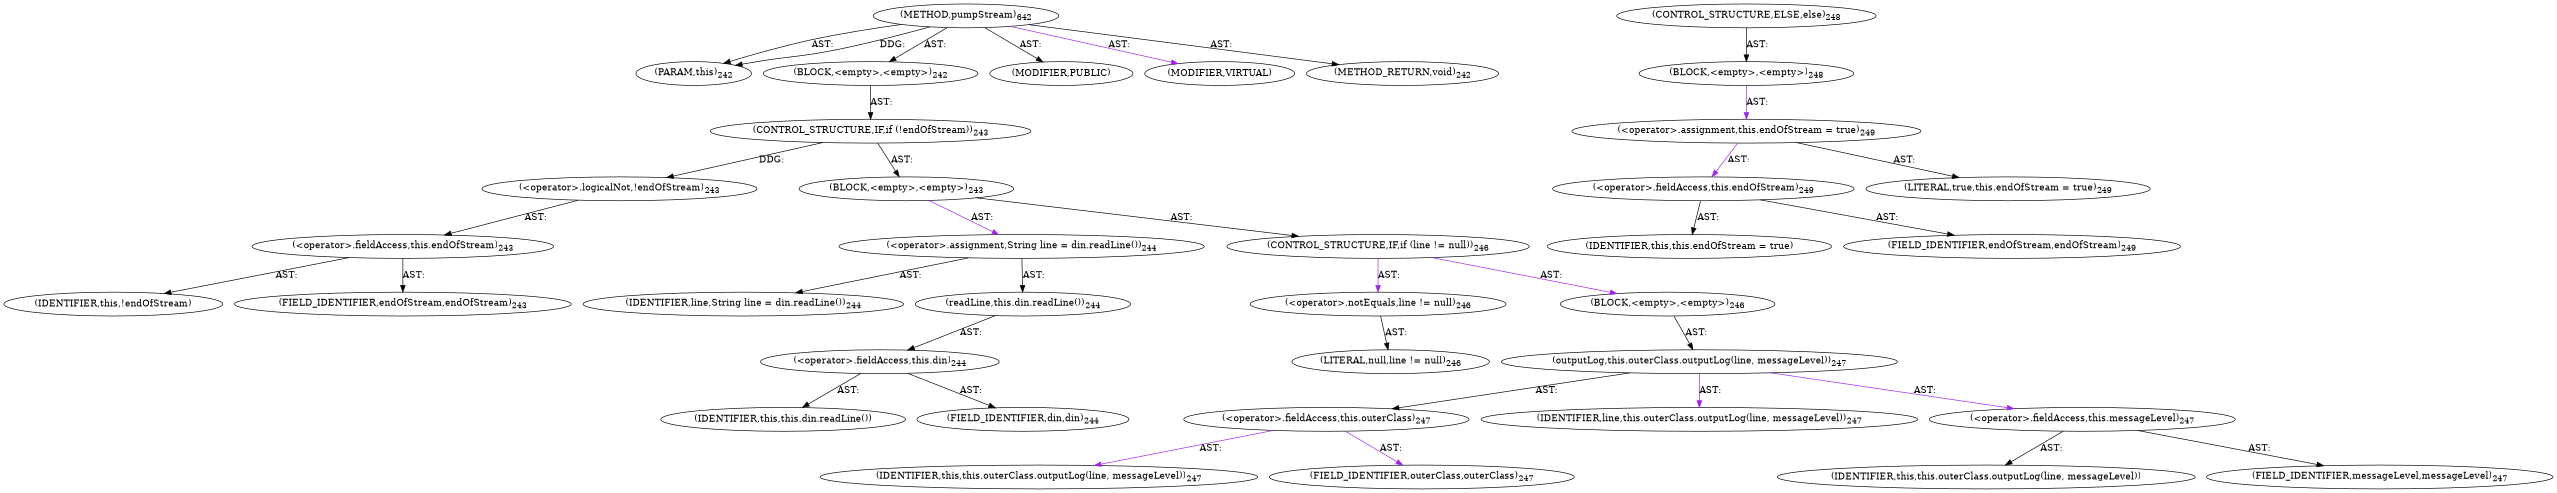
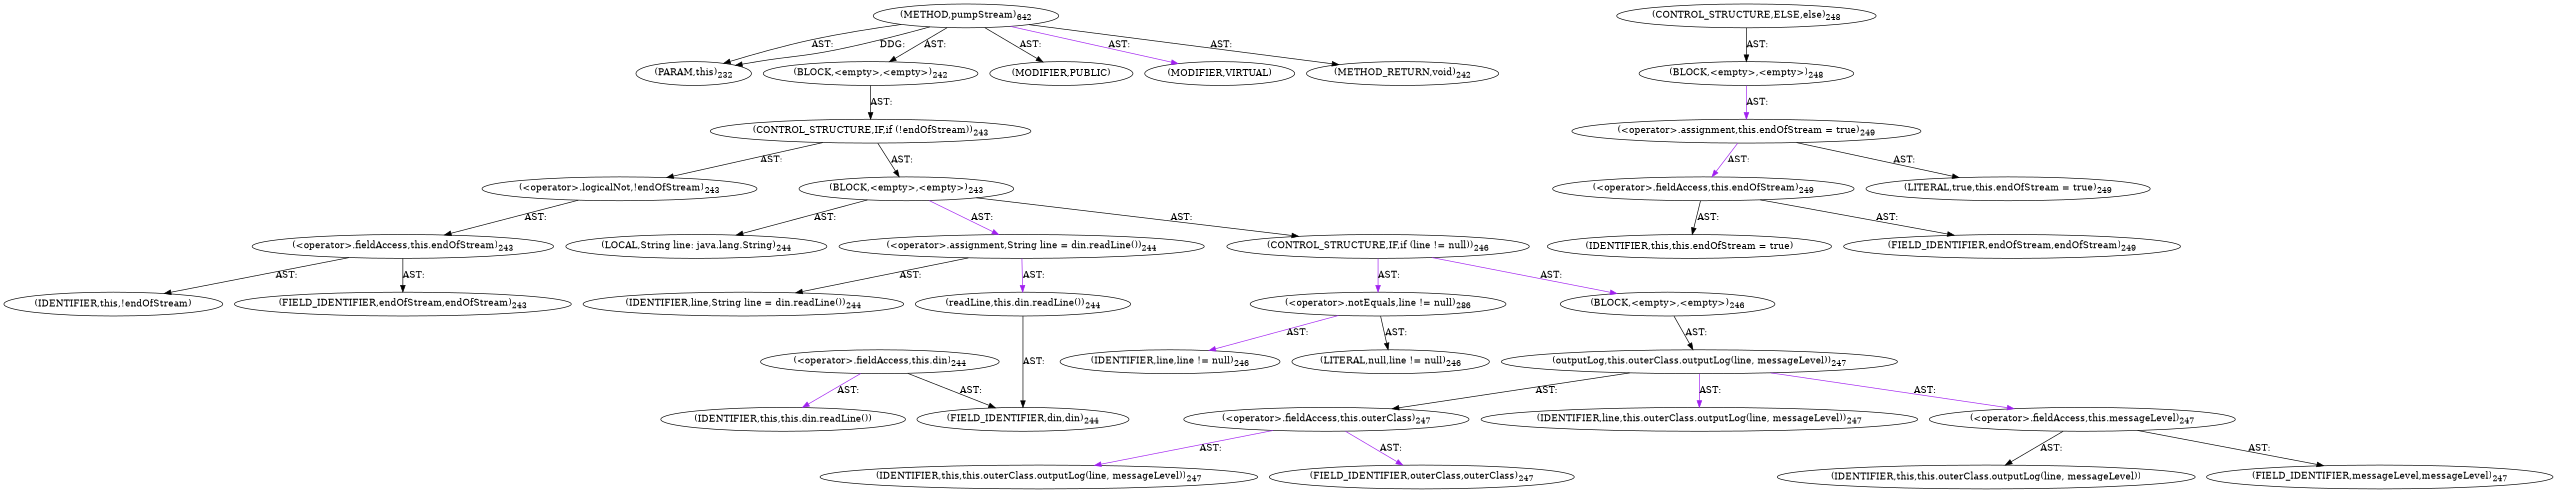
node "(PARAM,this)": text "242" -> "232"
edge "(CONTROL_STRUCTURE,IF,if (!endOfStream))" -> "(<operator>.logicalNot,!endOfStream)": label "DDG: " -> "AST: "
node "(LOCAL,String line: java.lang.String)": added
edge "(<operator>.assignment,String line = din.readLine())" -> "(readLine,this.din.readLine())": color black -> purple
node "(<operator>.notEquals,line != null)": text "246" -> "286"
edge "(readLine,this.din.readLine())" -> "(<operator>.fieldAccess,this.din)": now "(readLine,this.din.readLine())" -> "(FIELD_IDENTIFIER,din,din)"
node "(IDENTIFIER,line,line != null)": added
edge "(<operator>.fieldAccess,this.din)" -> "(IDENTIFIER,this,this.din.readLine())": color black -> purple
